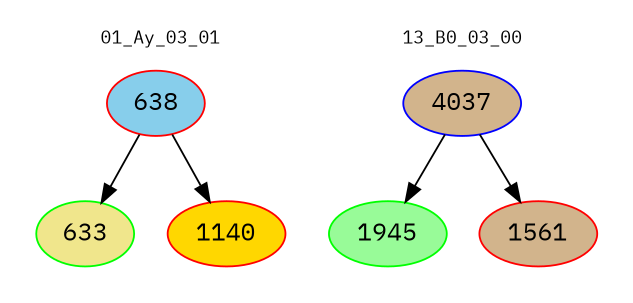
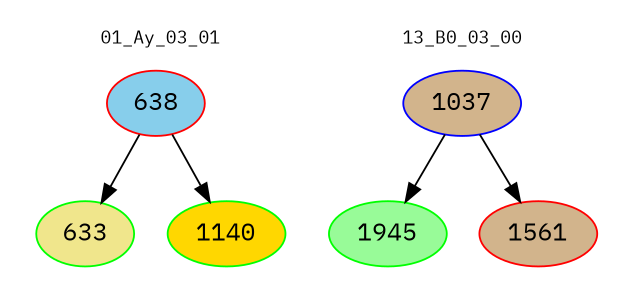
node "4037": label "4037" -> "1037"
node "1140": color red -> green
